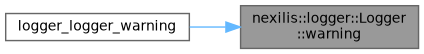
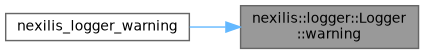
node "logger_logger_warning": label "logger_logger_warning" -> "nexilis_logger_warning"
